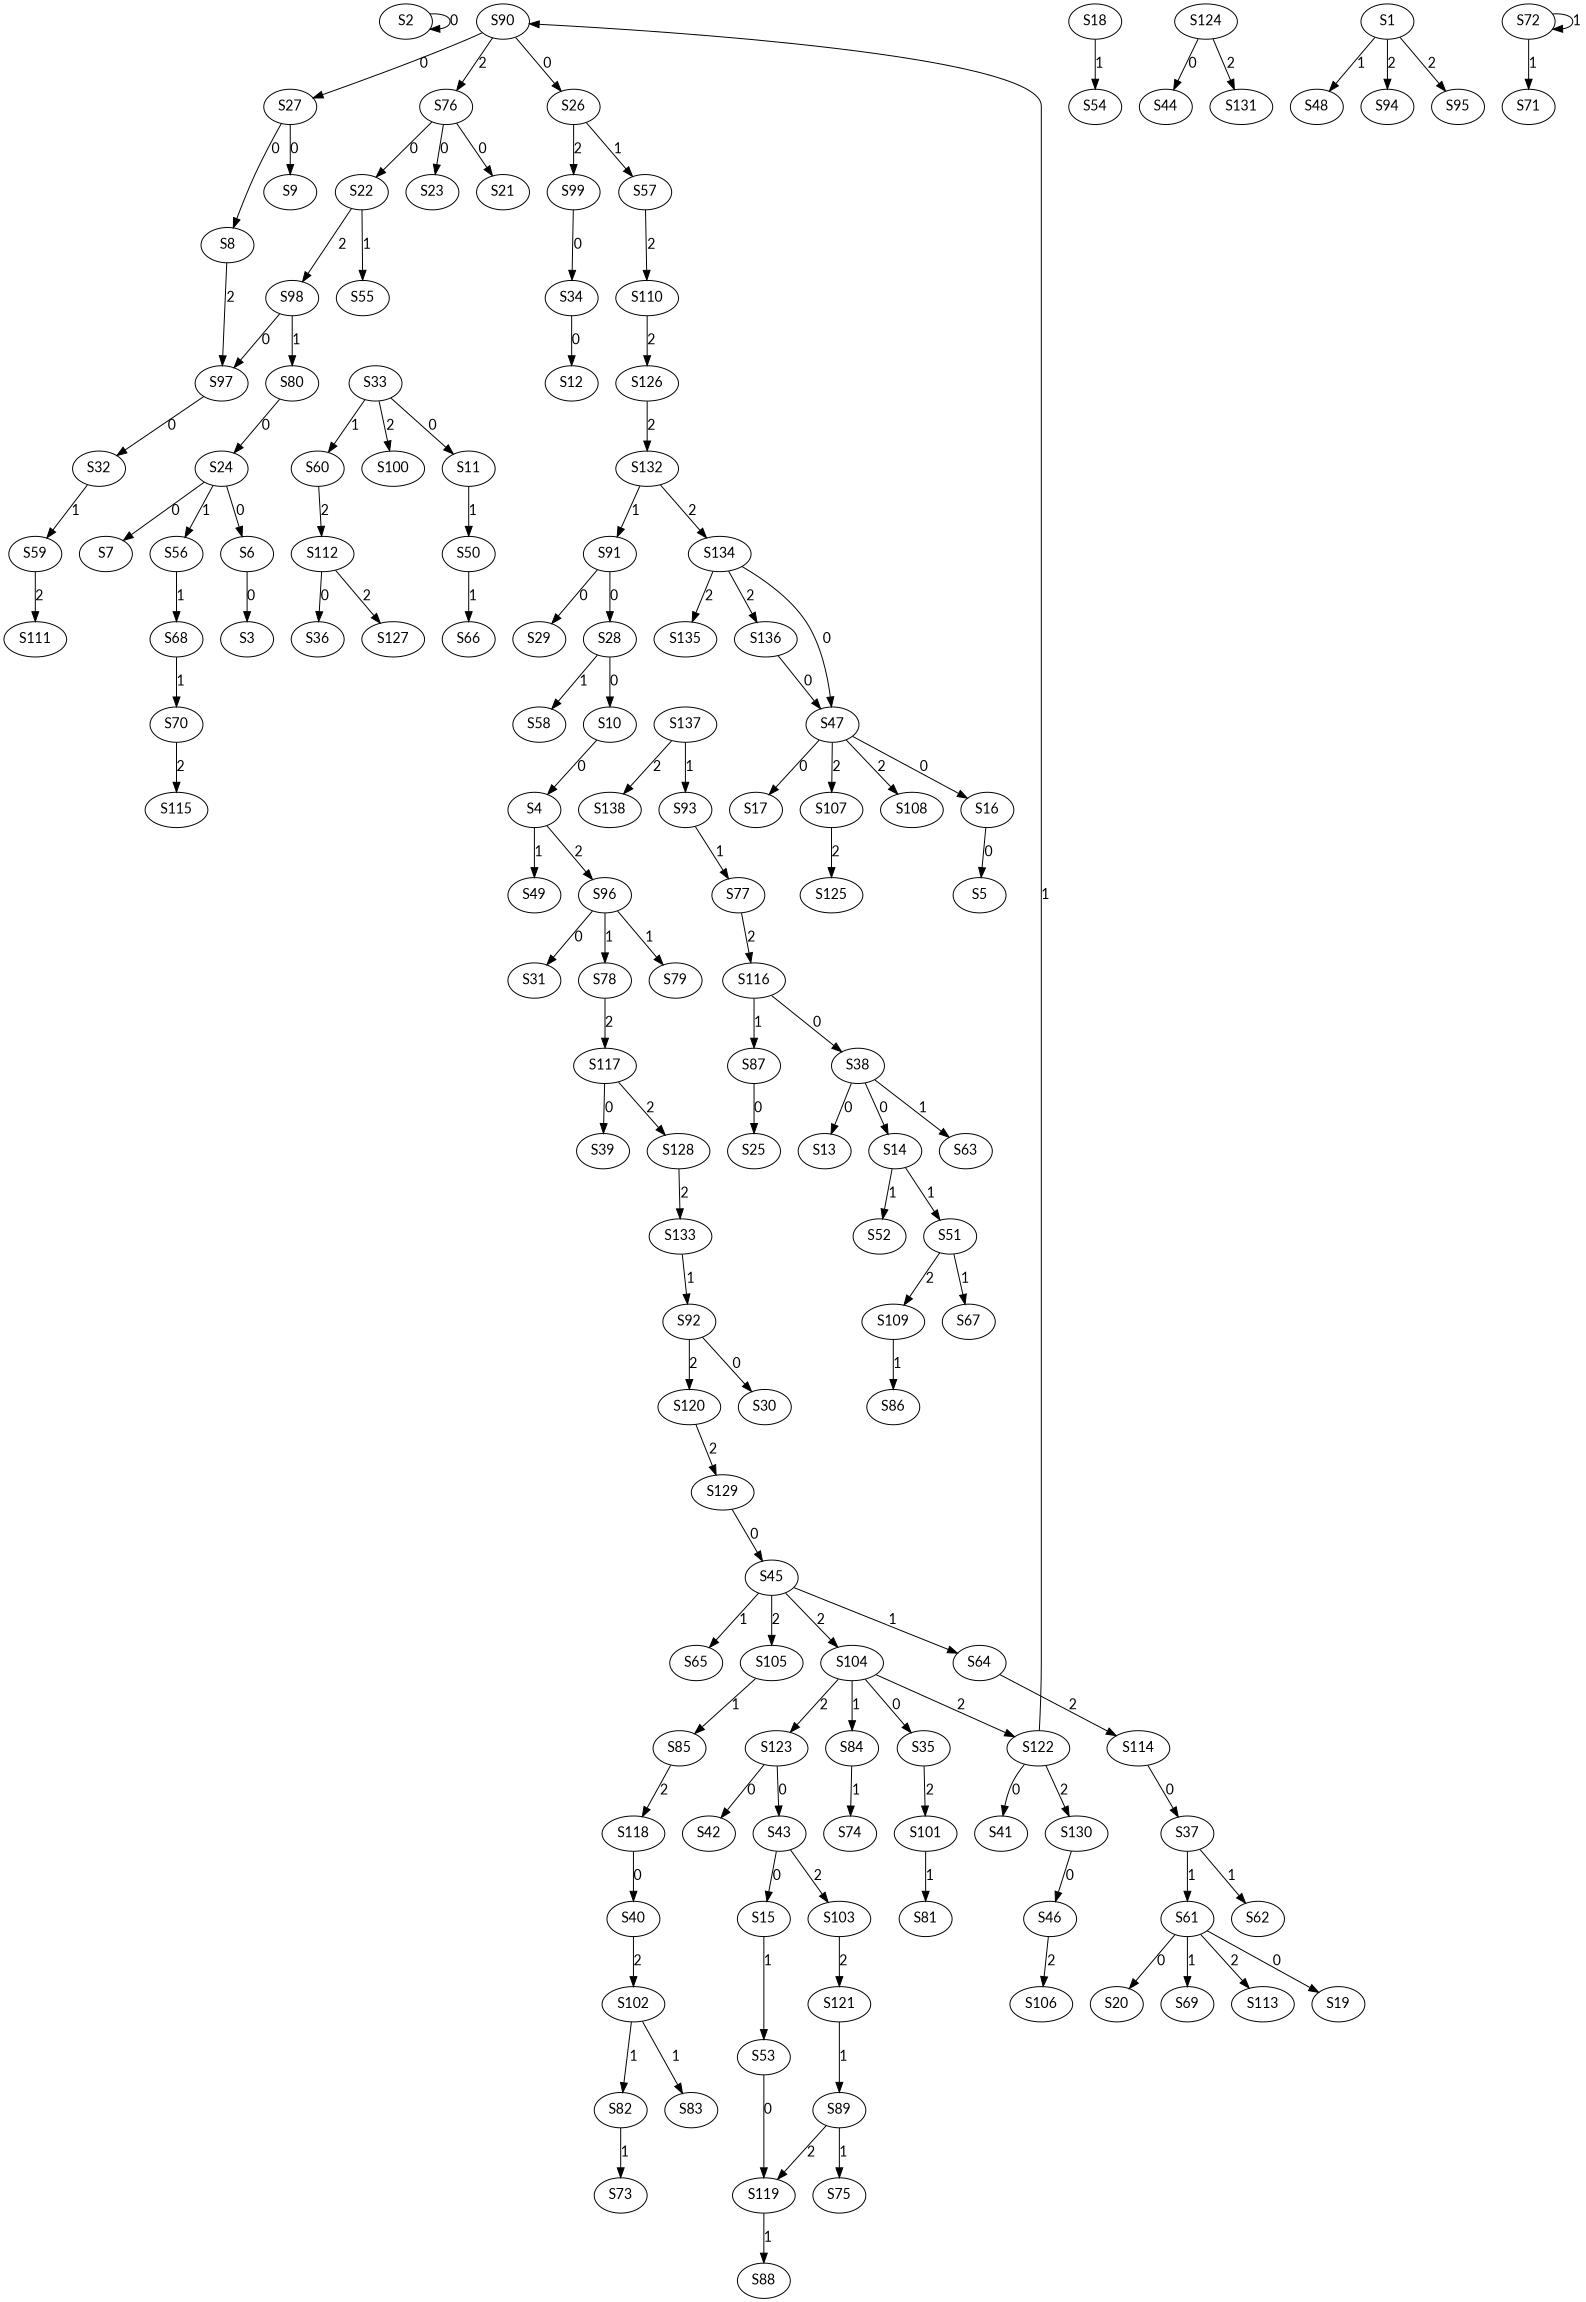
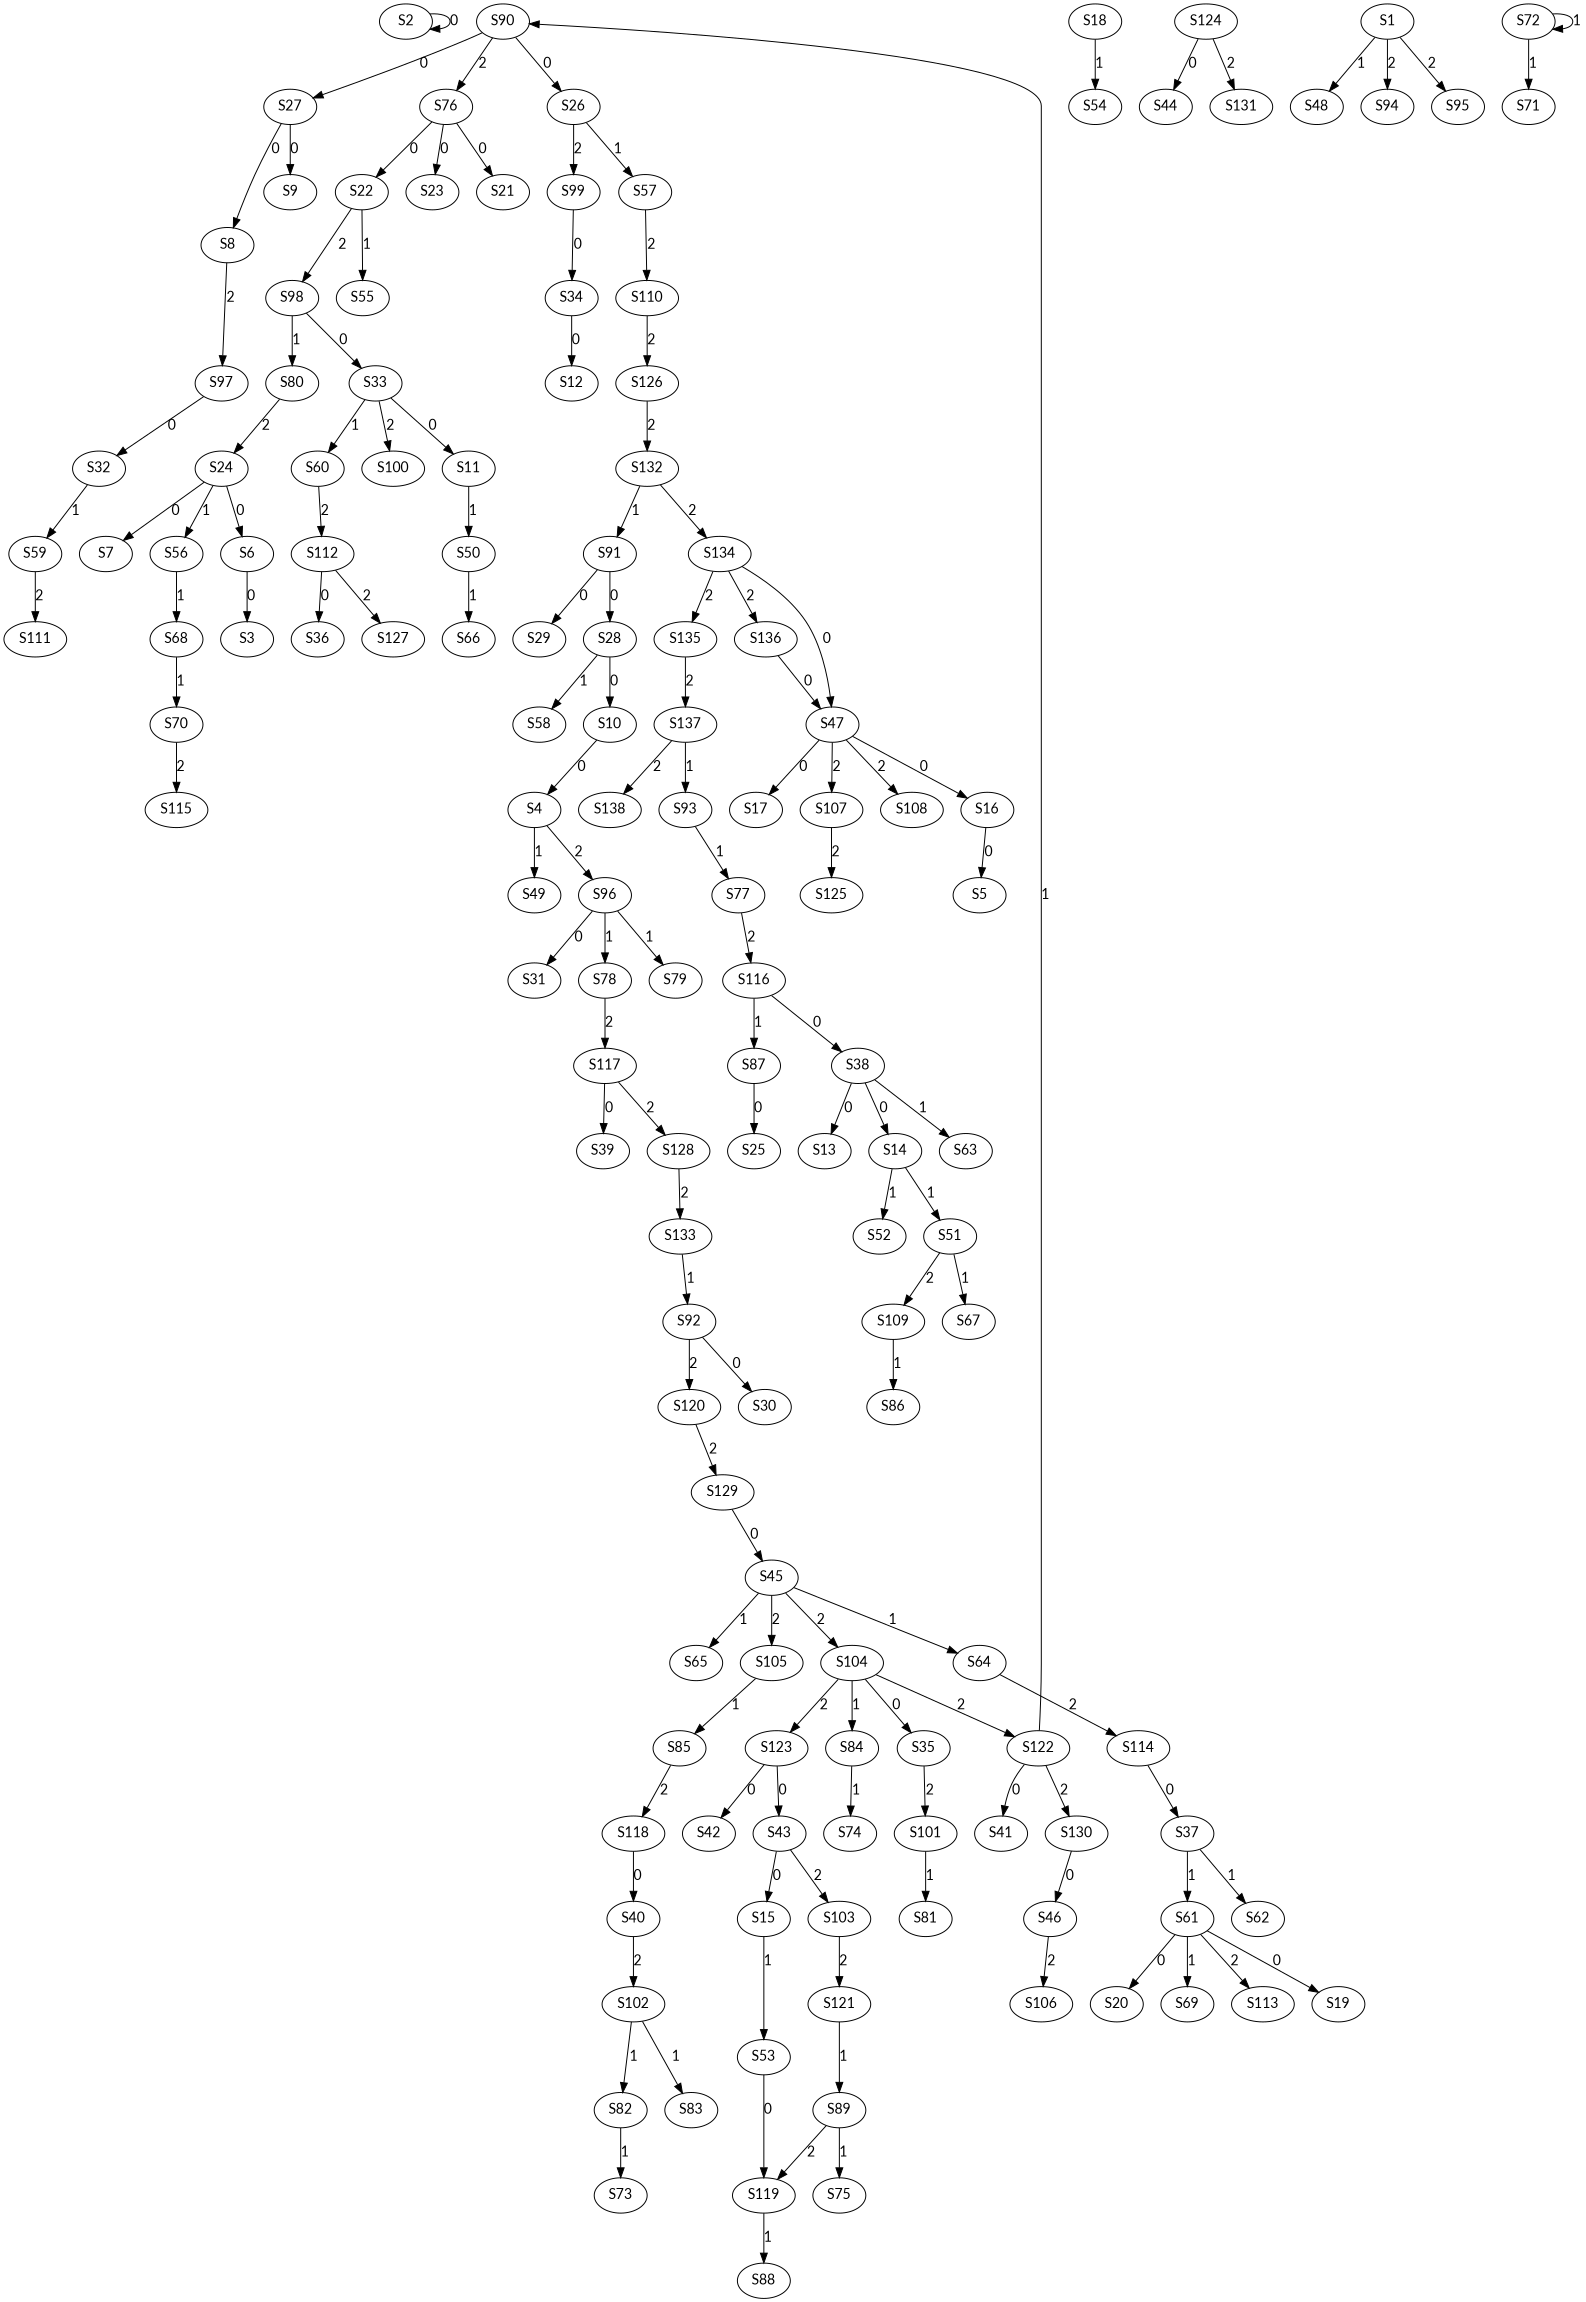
edge "S98" -> "S97": now "S98" -> "S33"
edge "S80" -> "S24": label "0" -> "2"
edge "S135" -> "S137": added, label "2"
